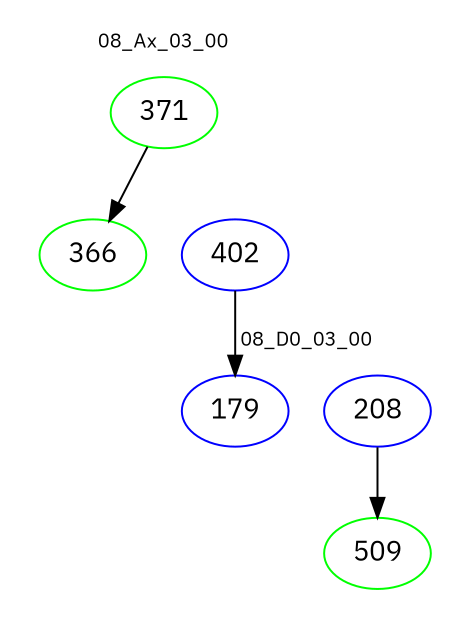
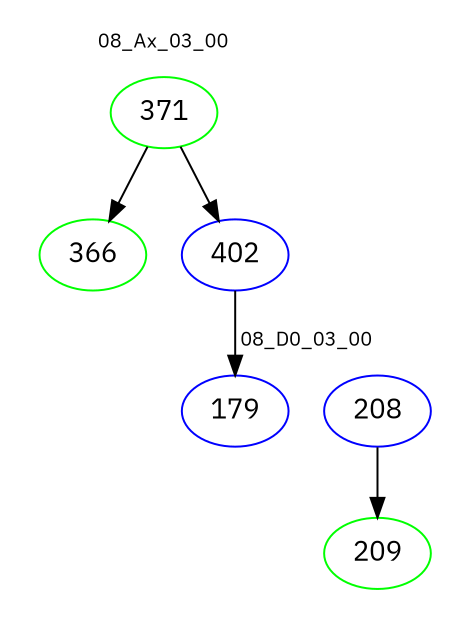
edge "371" -> "402": added
node "509": label "509" -> "209"
